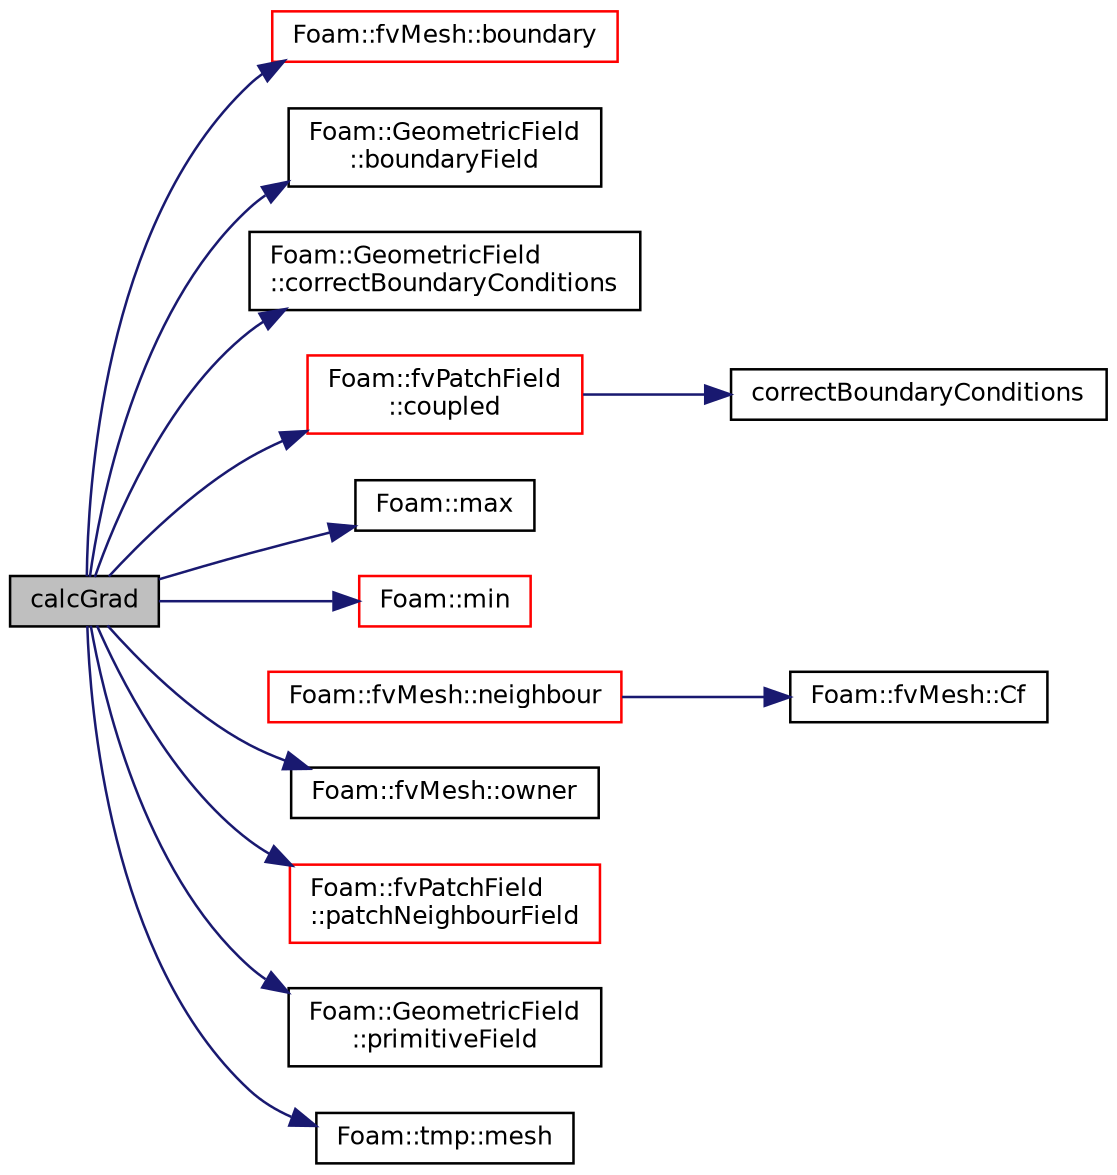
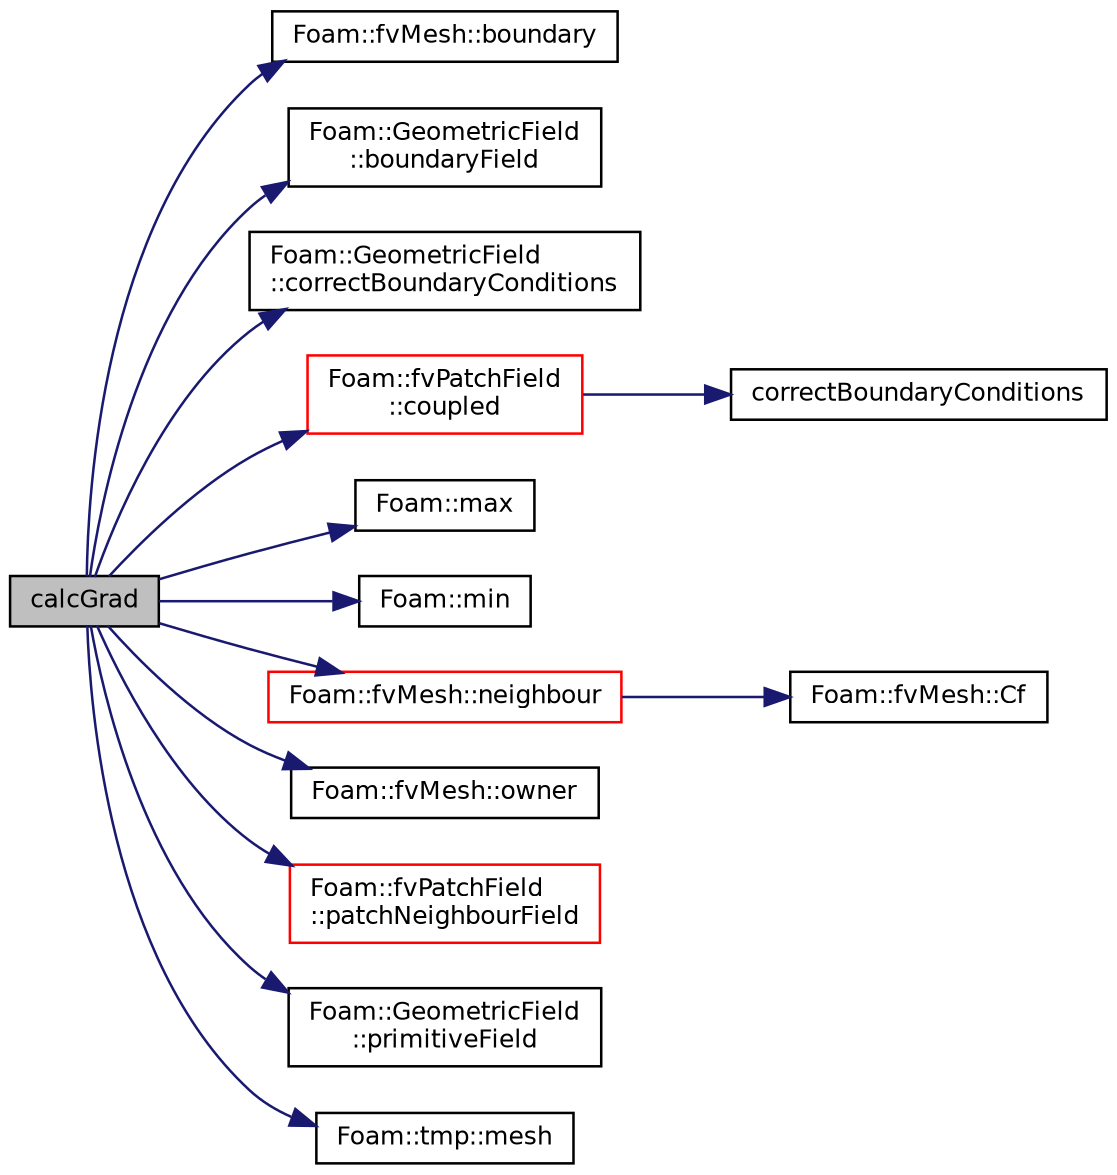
node "Foam::fvMesh::boundary": color red -> black
node "Foam::min": color red -> black
edge "calcGrad" -> "Foam::fvMesh::neighbour": added
